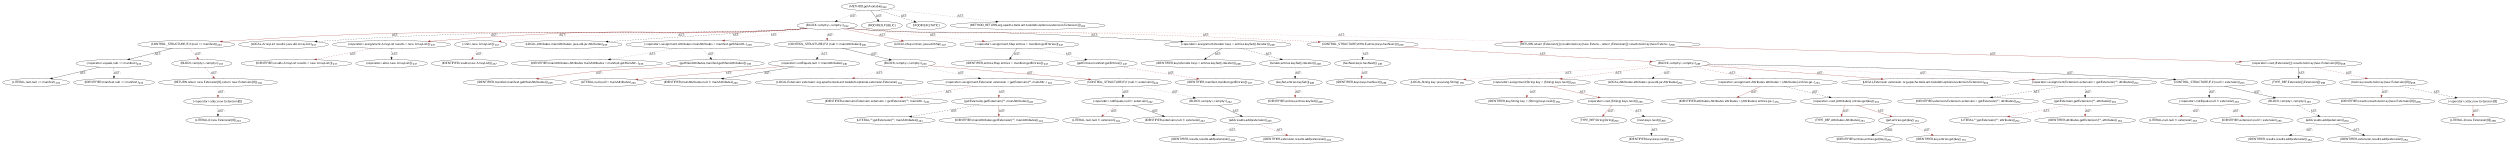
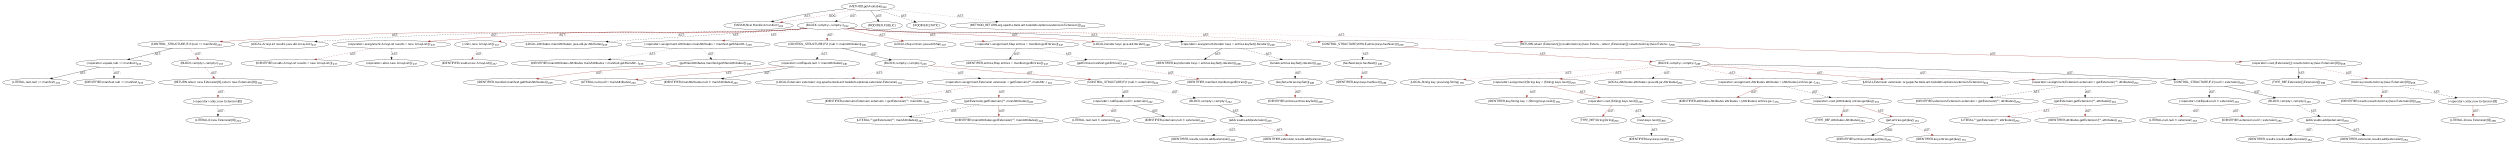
node "(PARAM,final Manifest manifest)": added
node "(LOCAL,Iterator keys: java.util.Iterator)": added
